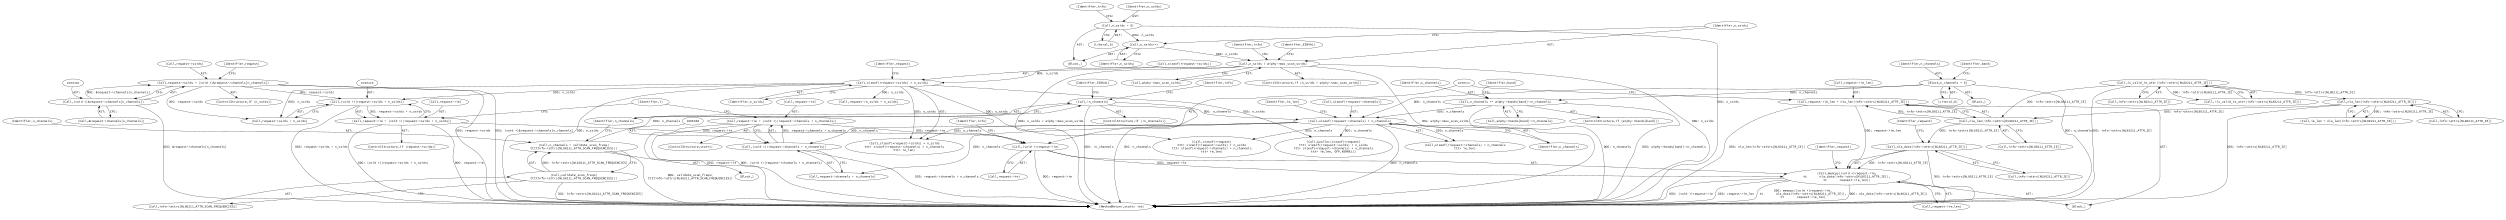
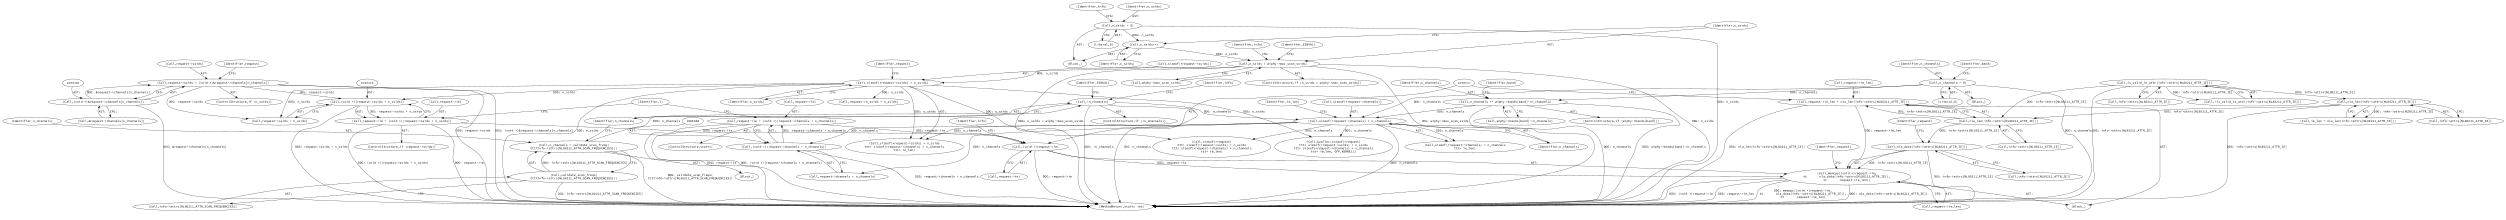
node "(Block,n_channels = 0)": label "(Block,n_channels = 0)" -> "(Call,n_channels = 0)"
